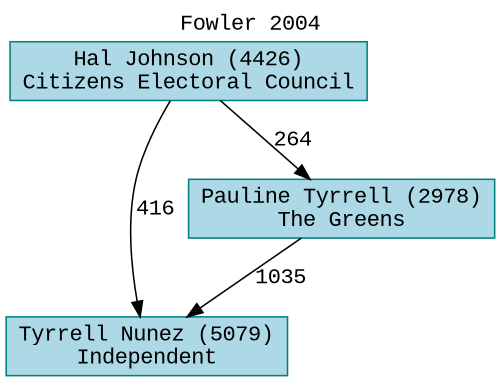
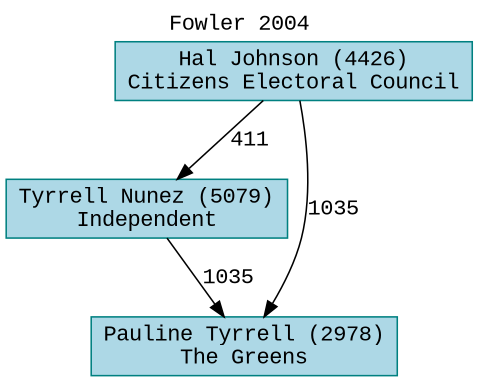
edge "Hal Johnson (4426) Citizens Electoral Council" -> "Pauline Tyrrell (2978) The Greens": label "264" -> "1035"
edge "Hal Johnson (4426) Citizens Electoral Council" -> "Tyrrell Nunez (5079) Independent": label "416" -> "411"
edge "Pauline Tyrrell (2978) The Greens" -> "Tyrrell Nunez (5079) Independent": reversed
